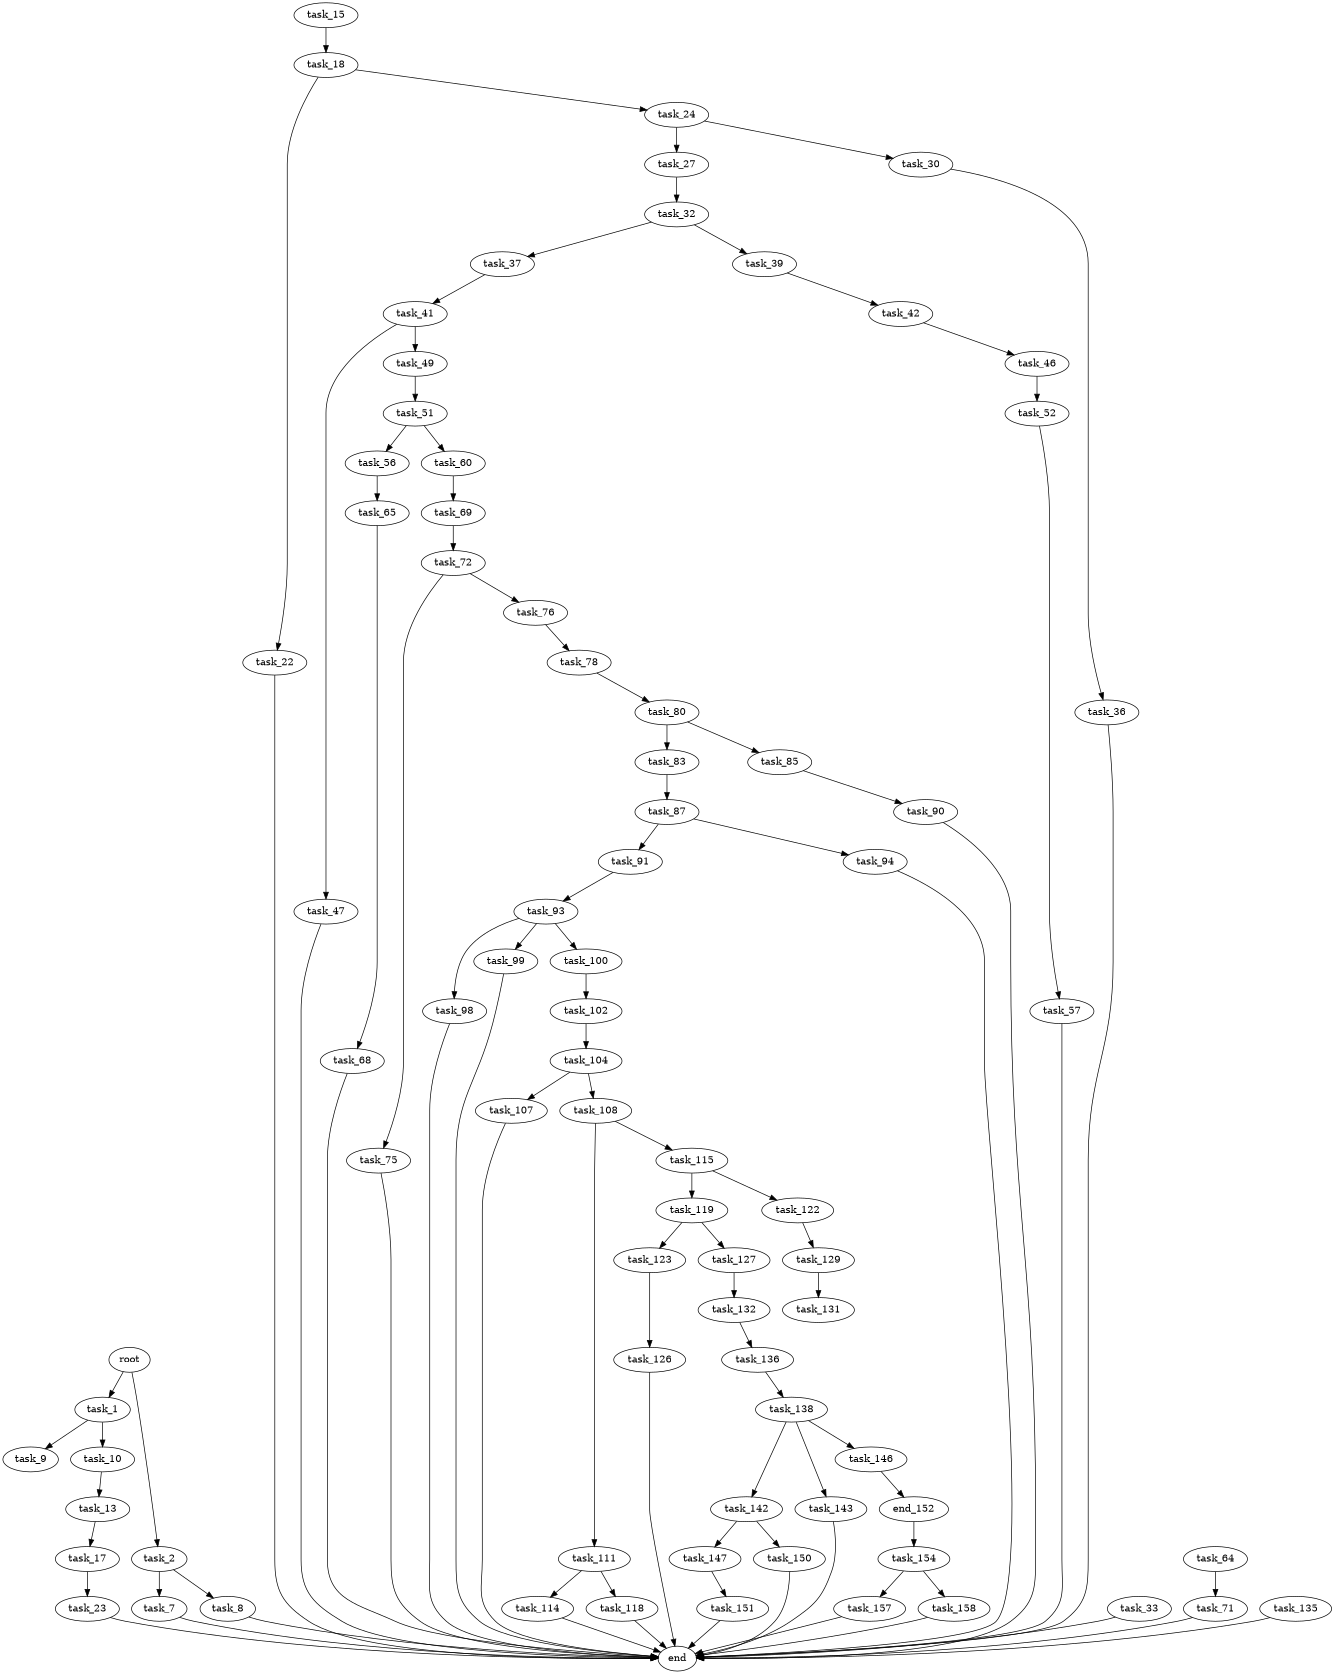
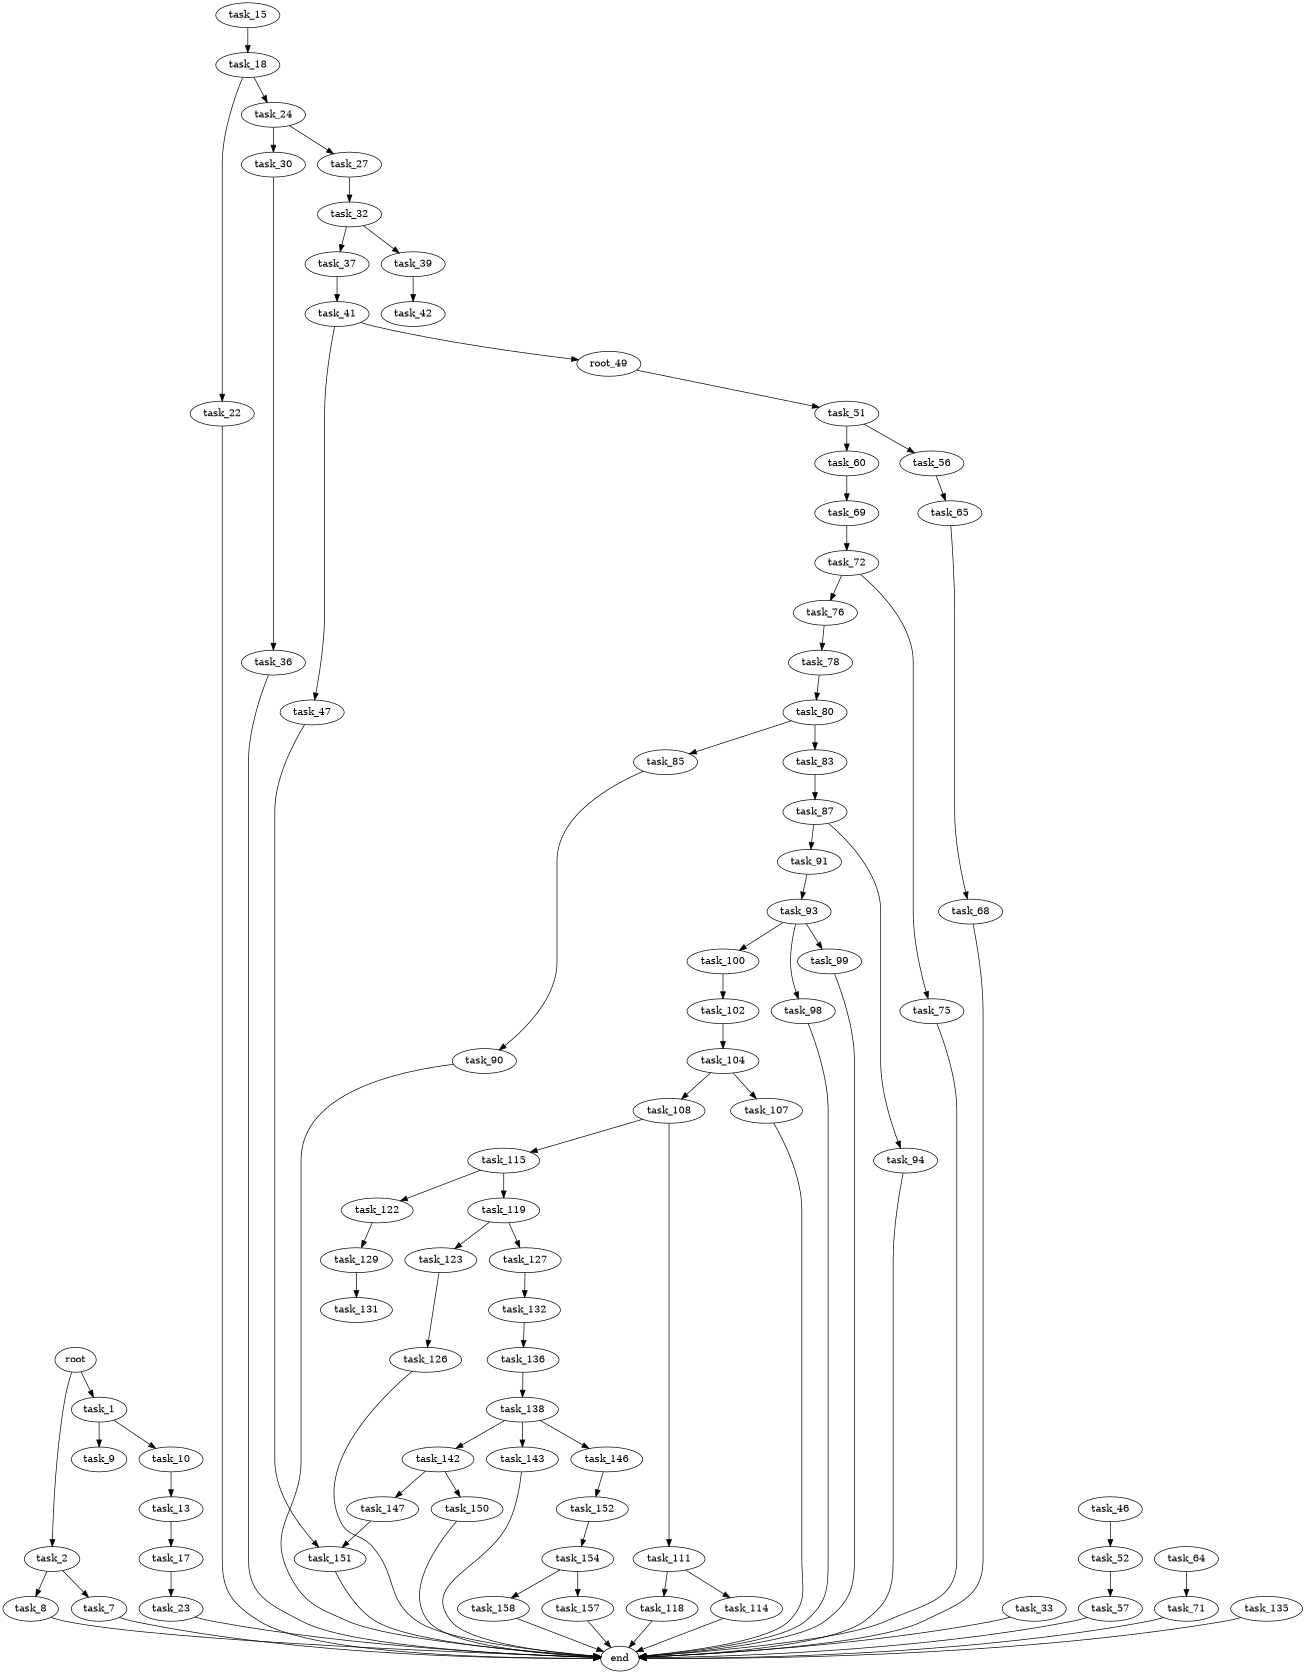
edge "task_42" -> "task_46": removed
node "task_49": label "task_49" -> "root_49"
edge "task_47" -> "end": now "task_47" -> "task_151"
node "end_152": label "end_152" -> "task_152"
